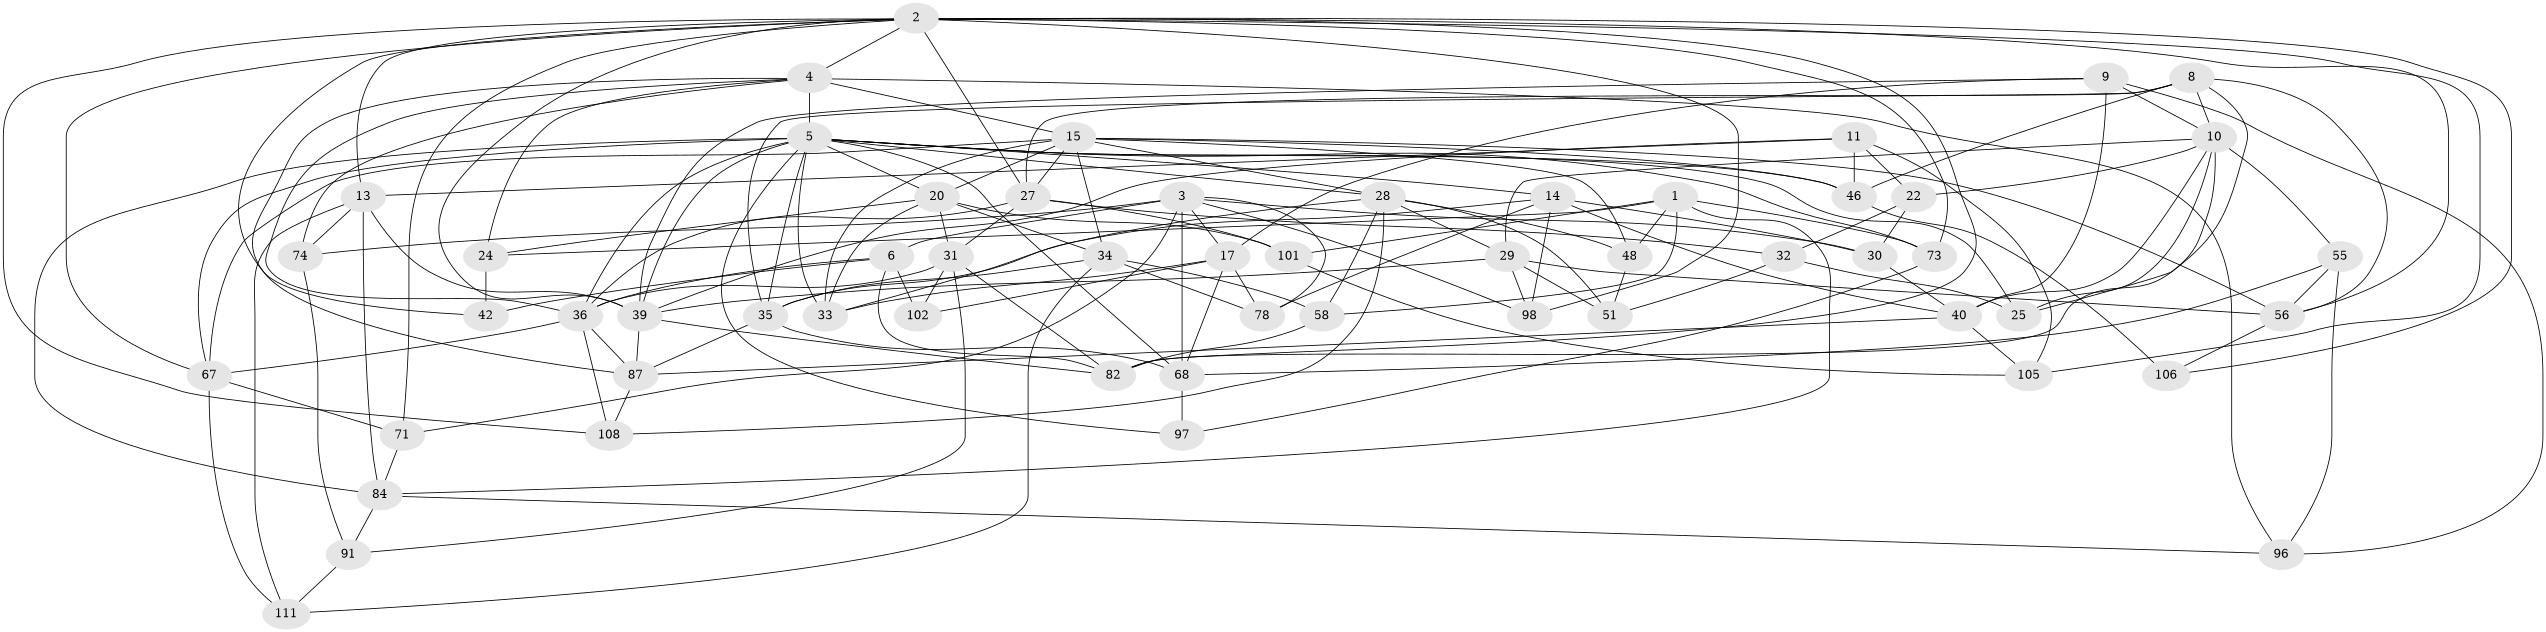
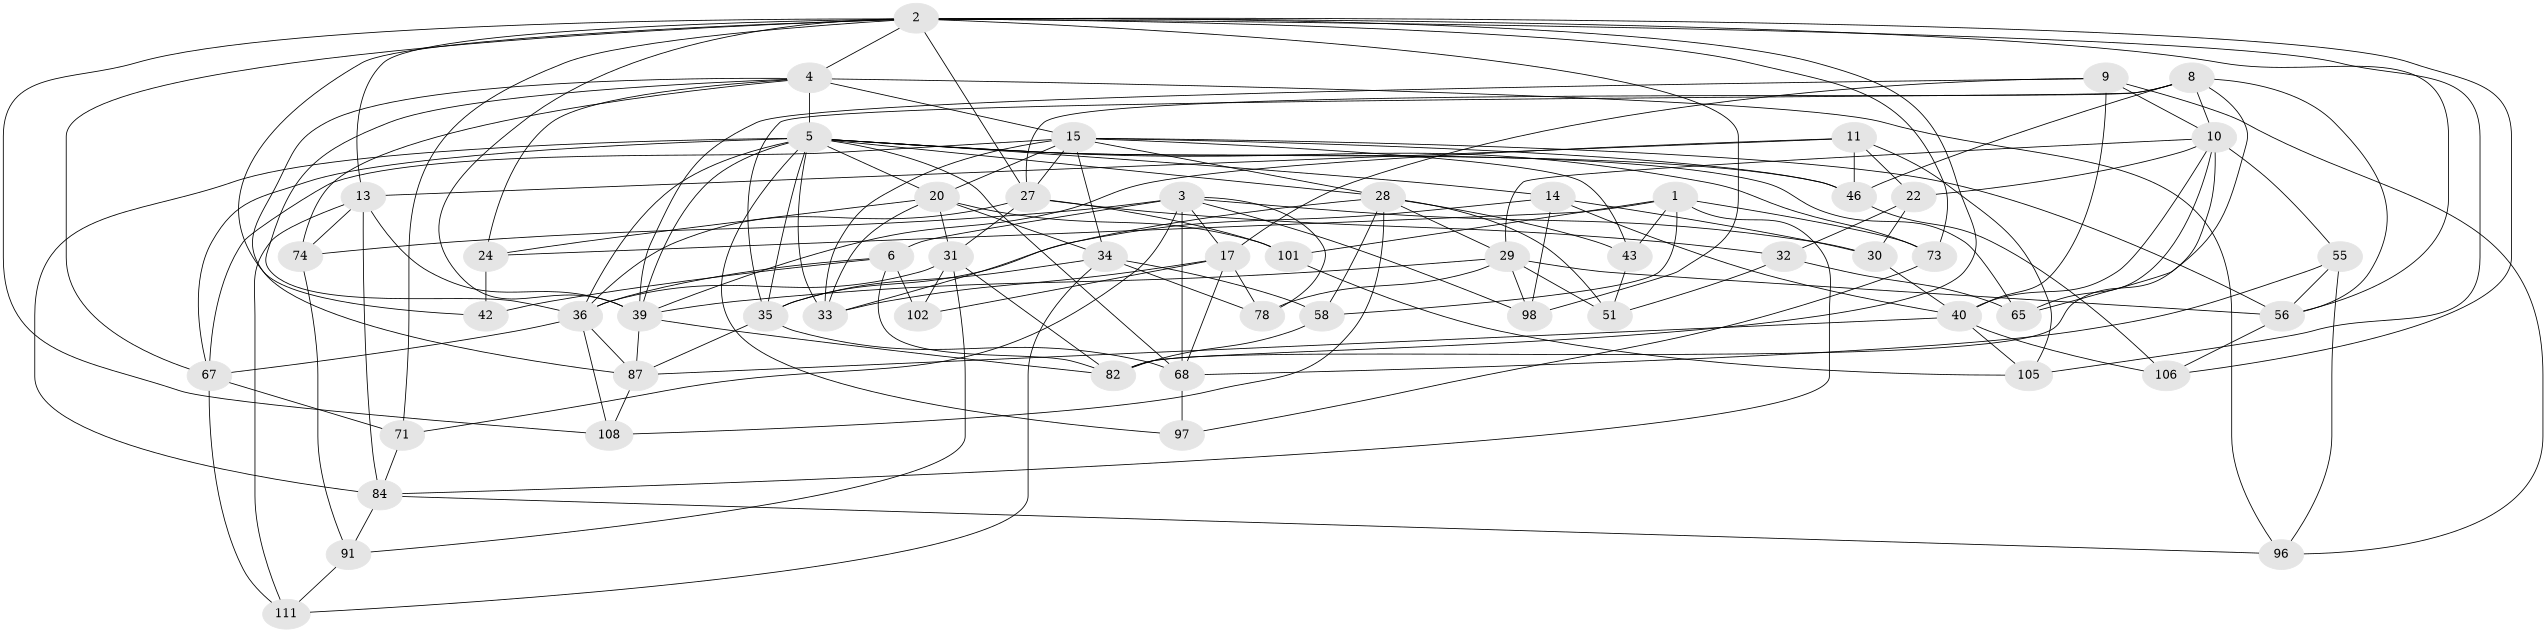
edge "14" -- "78": now "29" -- "78"
node "48": label "48" -> "43"
node "25": label "25" -> "65"
edge "40" -- "106": added
